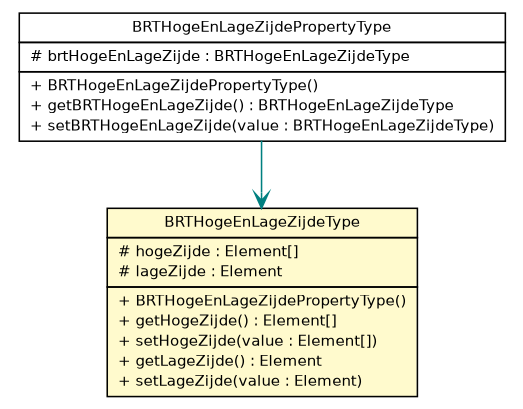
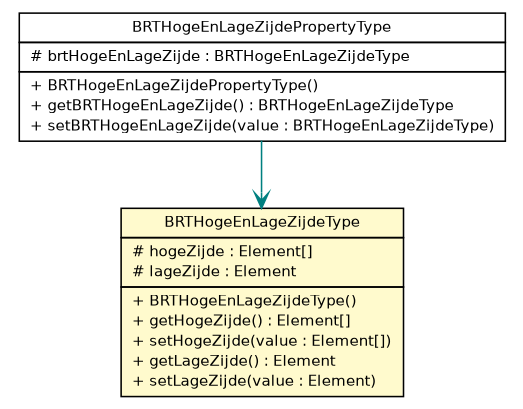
node "BRTHogeEnLageZijdeType": text "+ BRTHogeEnLageZijdePropertyType()" -> "+ BRTHogeEnLageZijdeType()"
